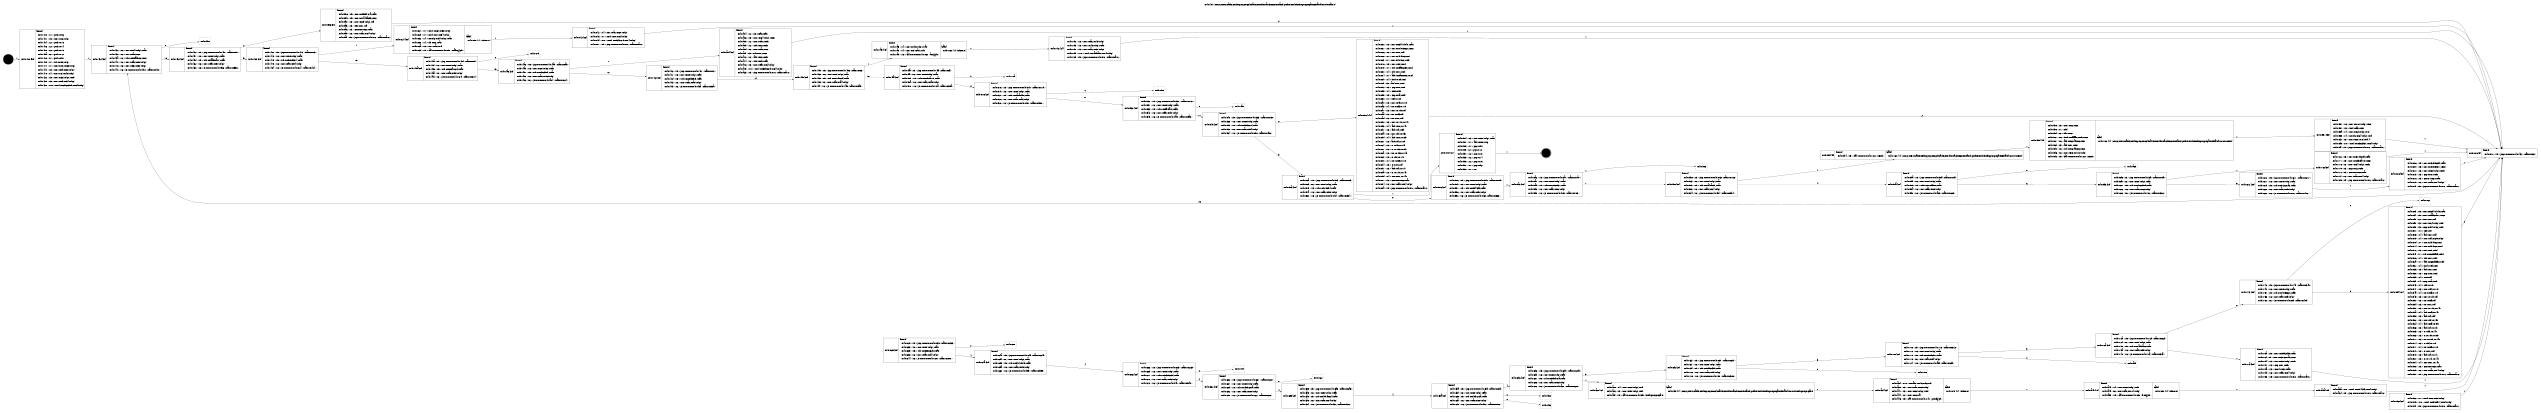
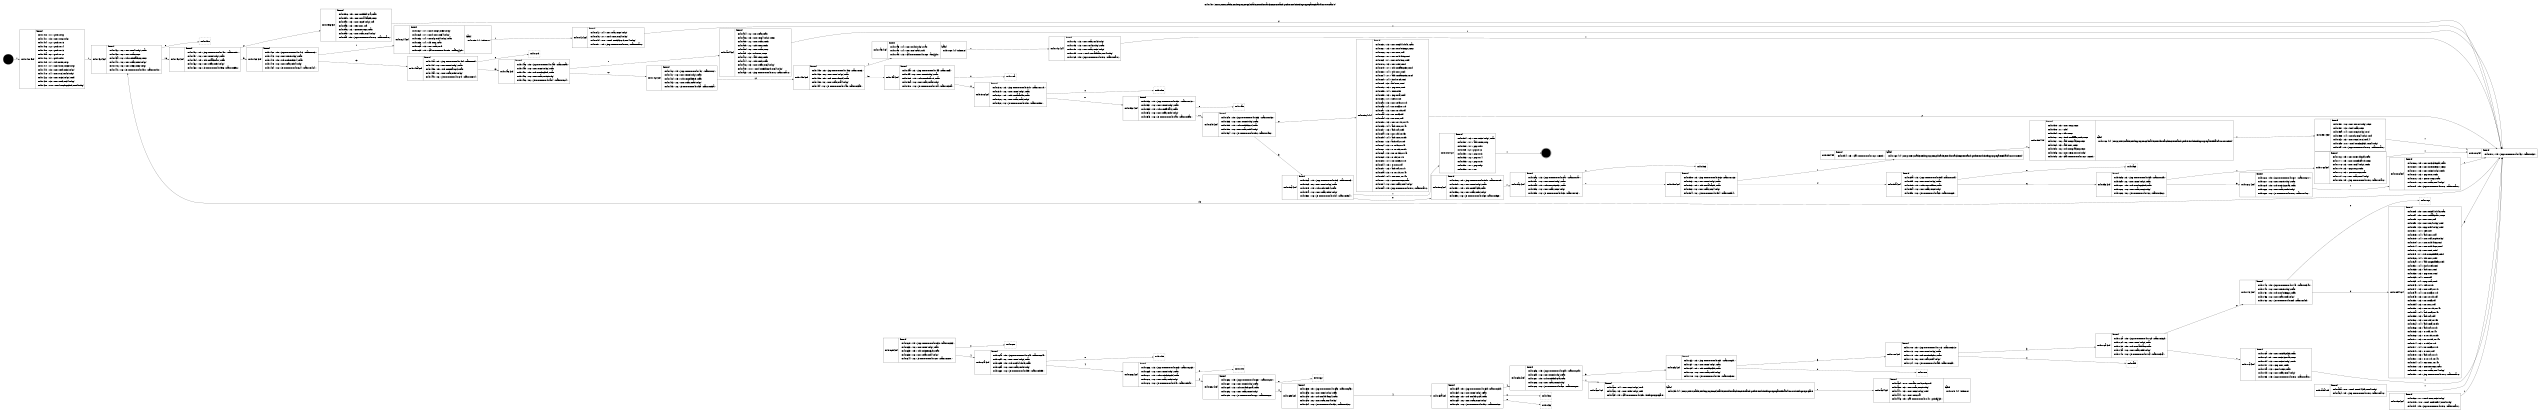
node "0x401d99": added
node "0x401a4b [15]": removed
